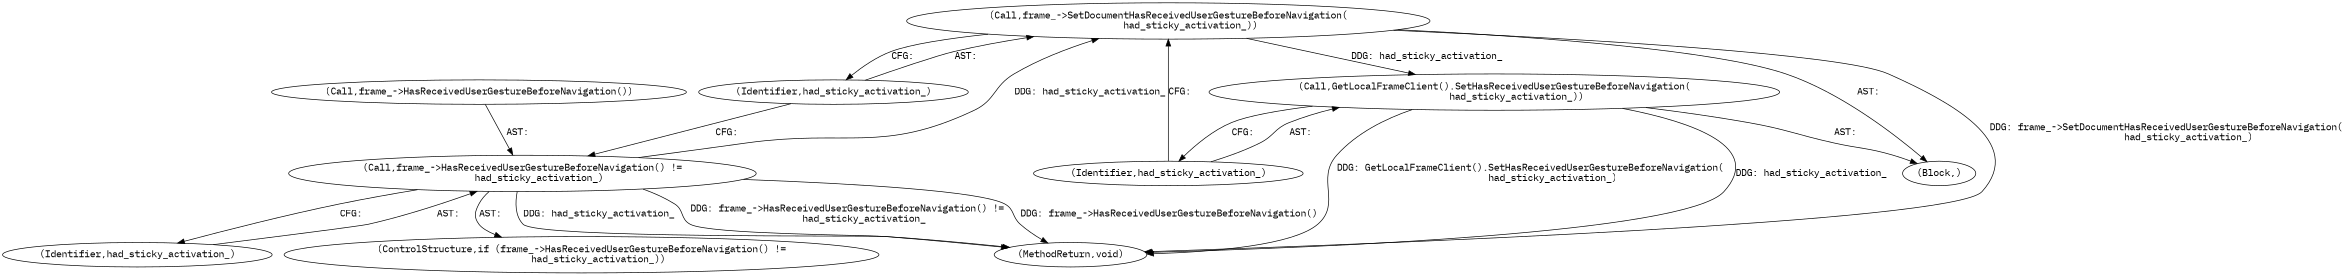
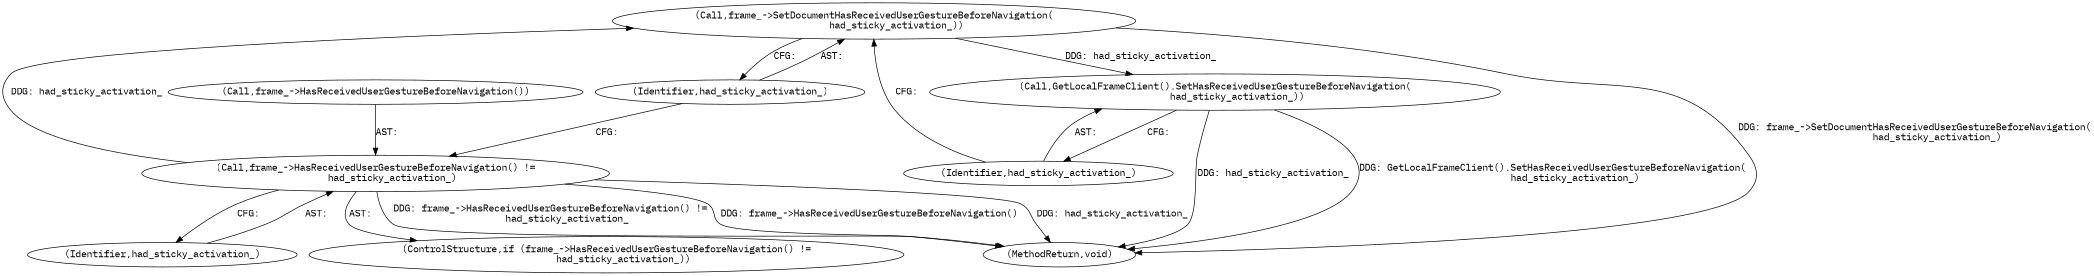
node "(Block,)": removed
